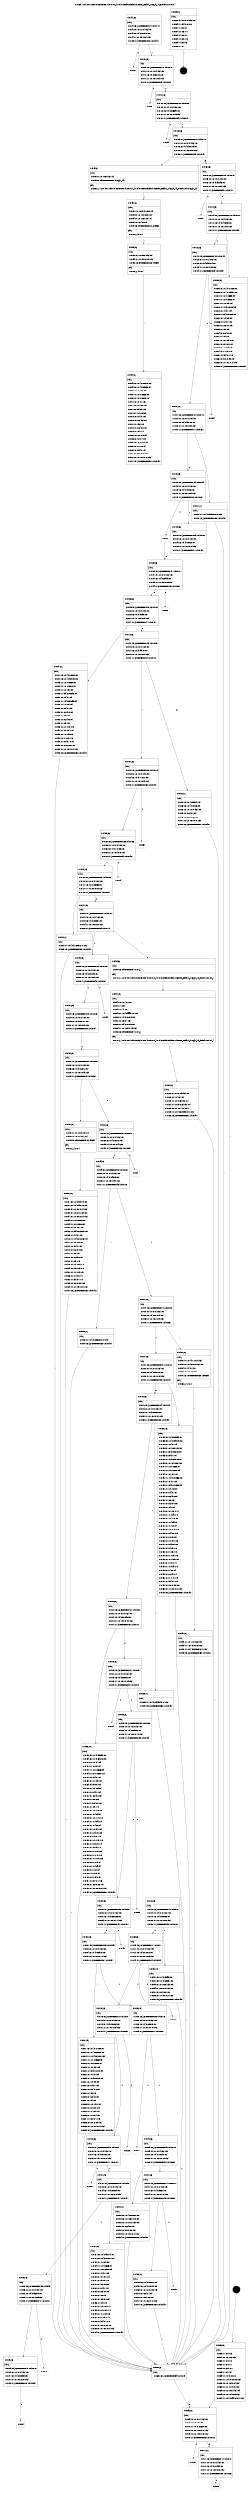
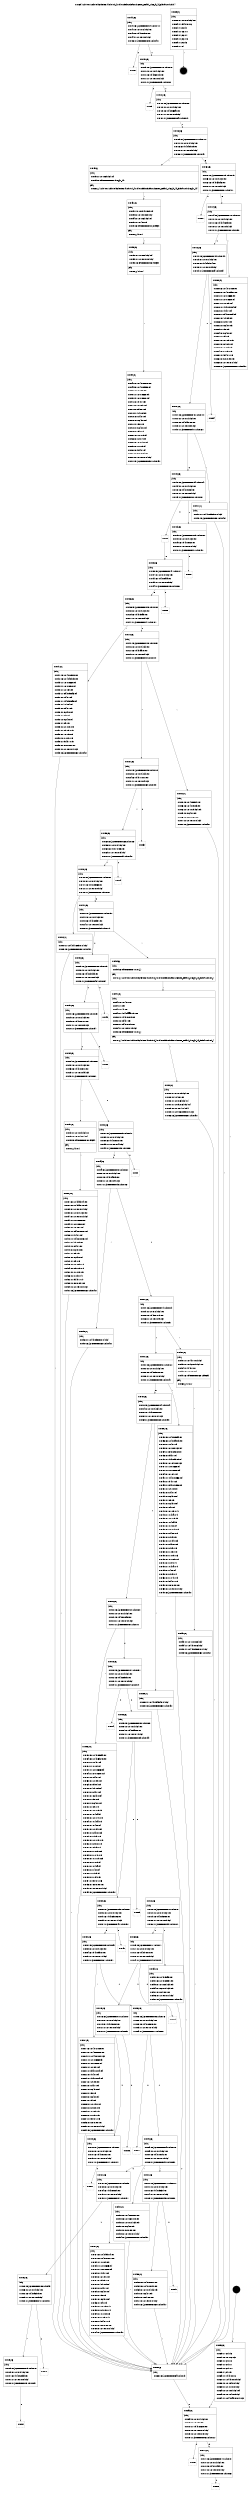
node "0x4023fb": removed
node "0x401e86": added
edge "0x40181e [25]" -> "0x401a4e [27]": label " 5" -> " 1"
node "0x4020c1": added
edge "0x40168e [25]" -> "0x4016a7 [25]": now "0x4019f9 [25]" -> "0x4016a7 [25]"
